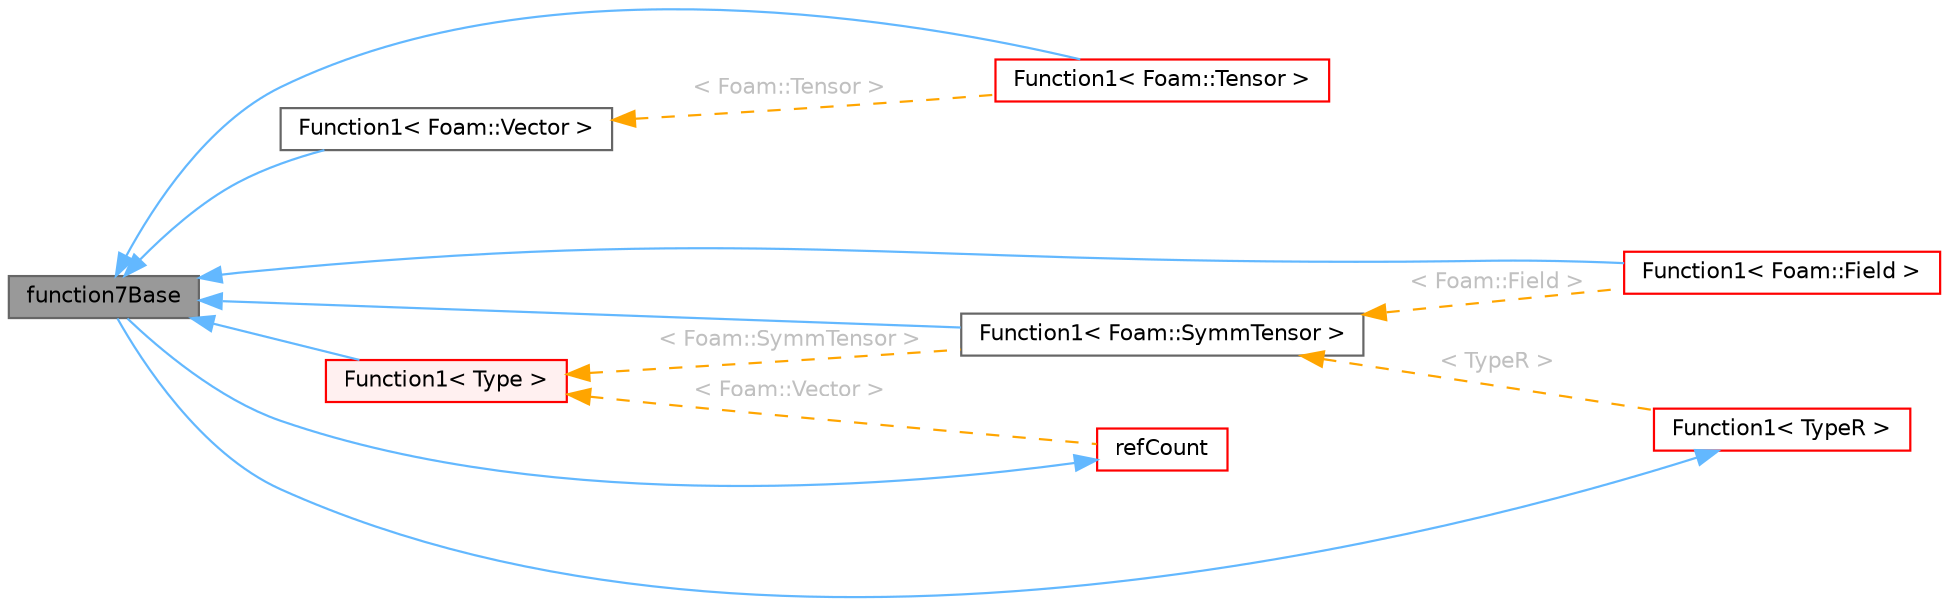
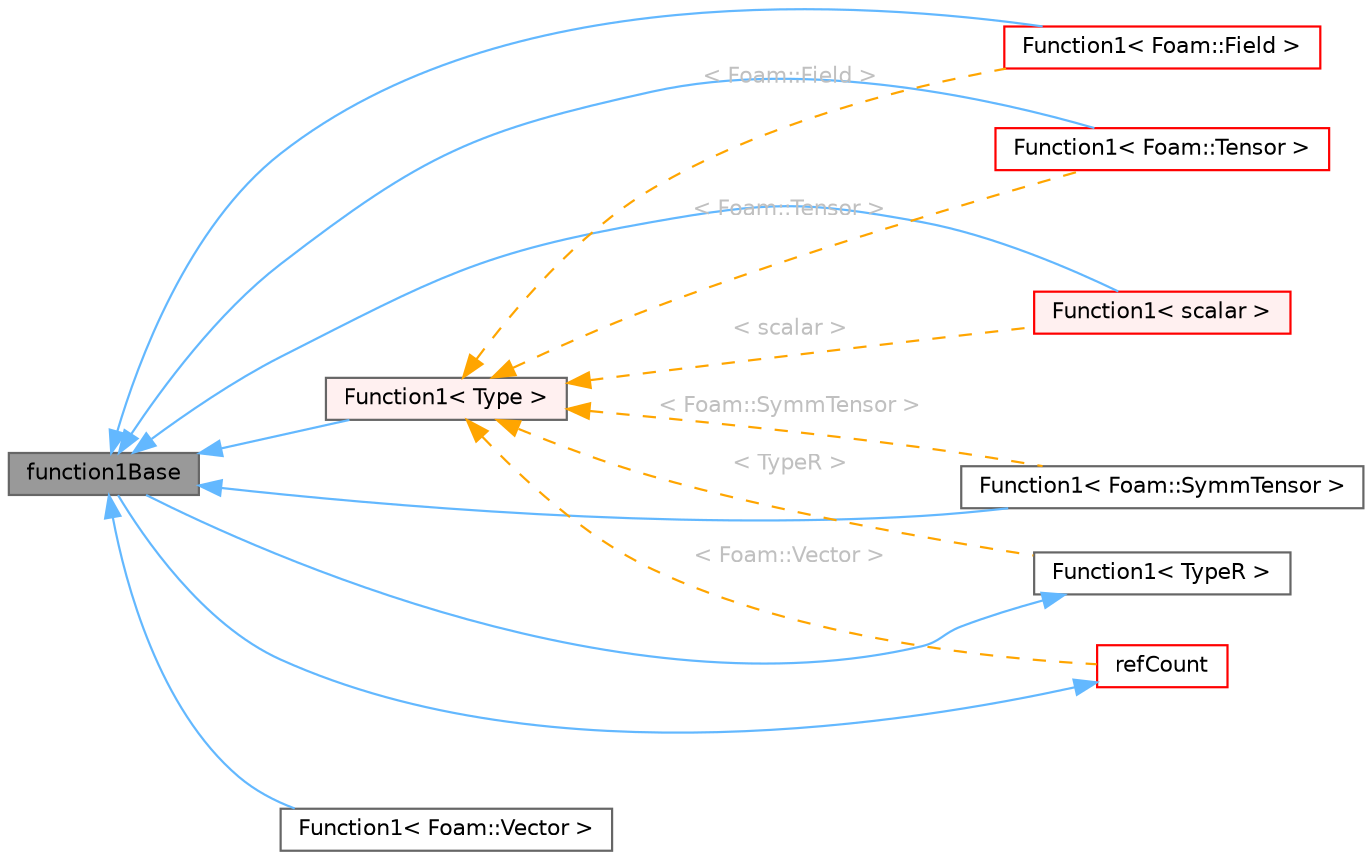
edge "Function1< Foam::Tensor >" -> "Function1< Foam::Vector >": now "Function1< Foam::Tensor >" -> "Function1< Type >"
node "function7Base": label "function7Base" -> "function1Base"
edge "Function1< Foam::Field >" -> "Function1< Foam::SymmTensor >": now "Function1< Foam::Field >" -> "Function1< Type >"
node "Function1< scalar >": added
node "Function1< Type >": color red -> gray40
edge "Function1< TypeR >" -> "Function1< Foam::SymmTensor >": now "Function1< TypeR >" -> "Function1< Type >"
node "Function1< TypeR >": color red -> gray40
